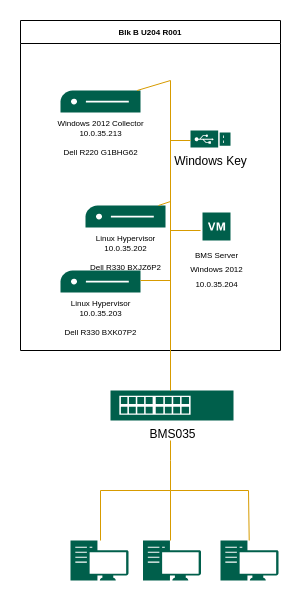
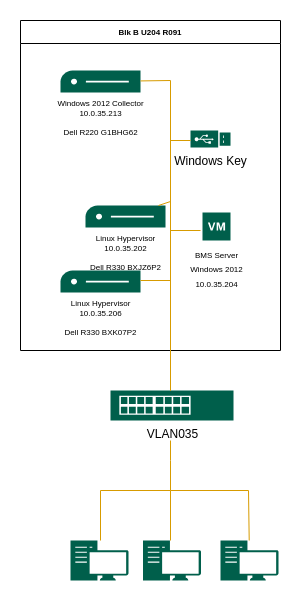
node "Blk B U204 R001": label "Blk B U204 R001" -> "Blk B U204 R091"
node "Windows 2012 Collector 10.0.35.213 Dell R220 G1BHG62": moved (101, 102) -> (101, 82)
node "Linux Hypervisor 10.0.35.203 Dell R330 BXK07P2": label "Linux Hypervisor 10.0.35.203 Dell R330 BXK07P2" -> "Linux Hypervisor 10.0.35.206 Dell R330 BXK07P2"
node "BMS035": label "BMS035" -> "VLAN035"
